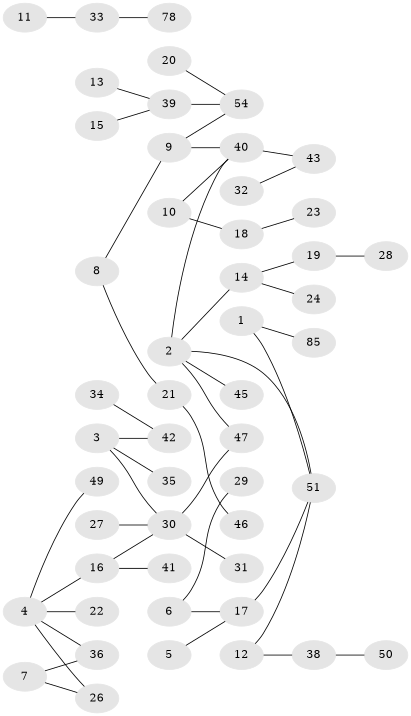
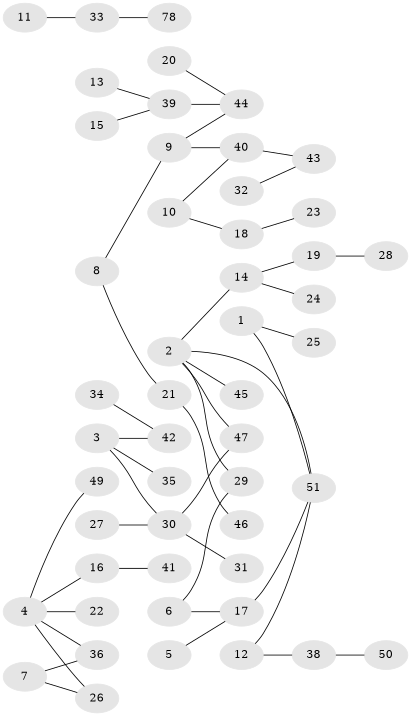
node "54": label "54" -> "44"
edge "40" -- "2": now "29" -- "2"
node "85": label "85" -> "25"
edge "30" -- "16": removed
